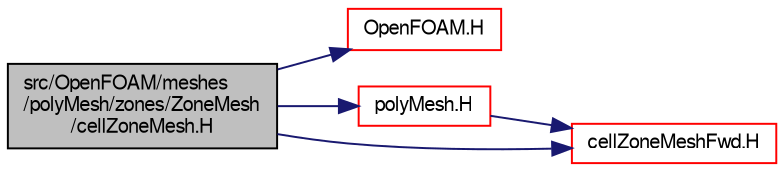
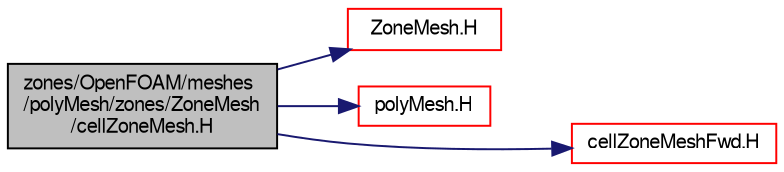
node "OpenFOAM.H": label "OpenFOAM.H" -> "ZoneMesh.H"
node "src/OpenFOAM/meshes /polyMesh/zones/ZoneMesh /cellZoneMesh.H": label "src/OpenFOAM/meshes /polyMesh/zones/ZoneMesh /cellZoneMesh.H" -> "zones/OpenFOAM/meshes /polyMesh/zones/ZoneMesh /cellZoneMesh.H"
edge "polyMesh.H" -> "cellZoneMeshFwd.H": removed
